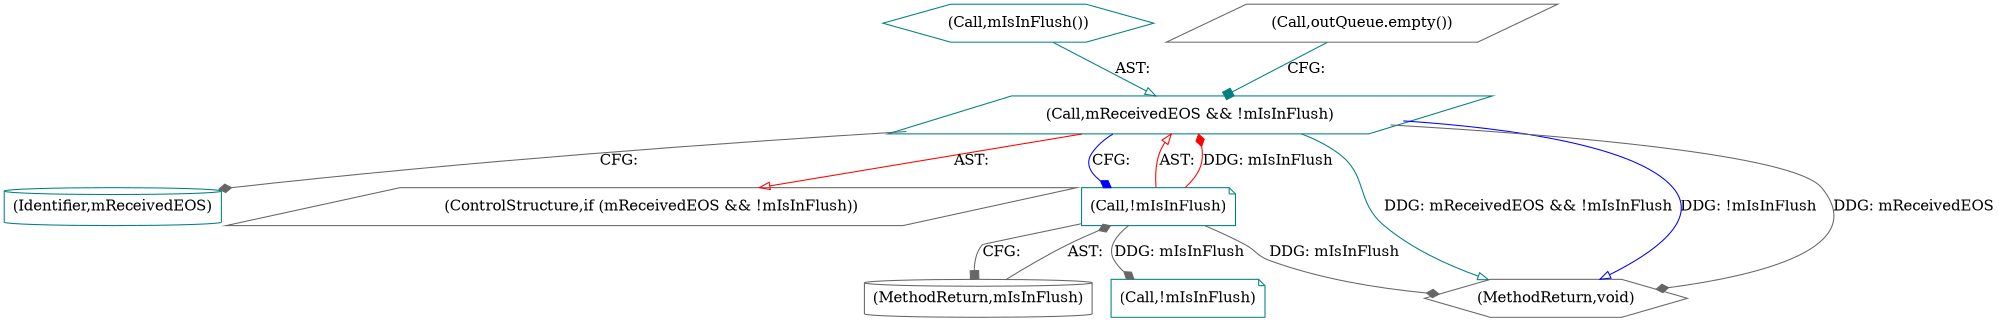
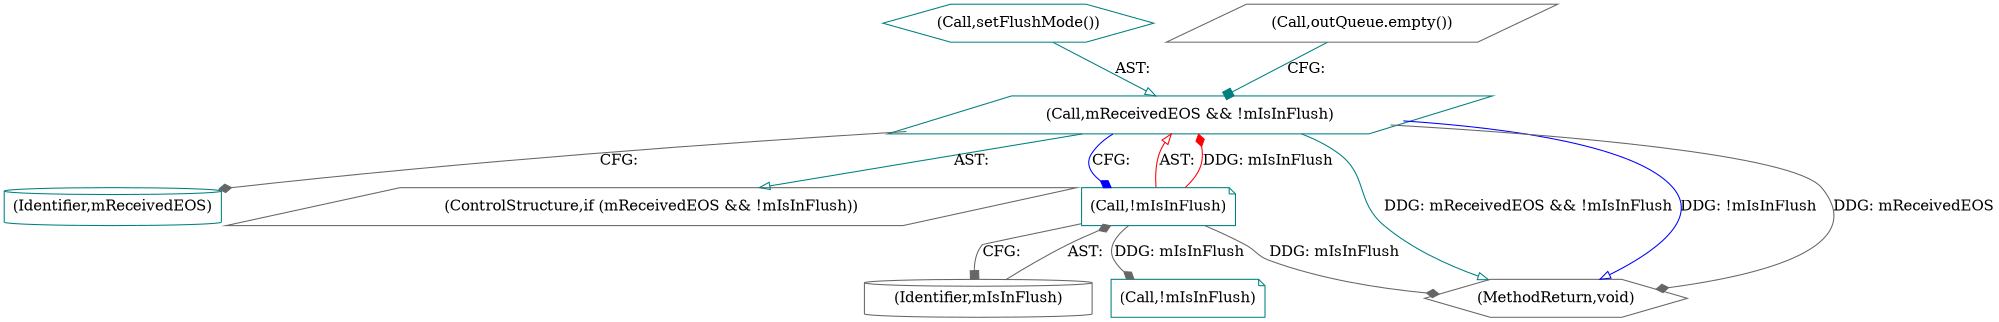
node "(Call,mIsInFlush())": label "(Call,mIsInFlush())" -> "(Call,setFlushMode())"
edge "(Call,mReceivedEOS && !mIsInFlush)" -> "(ControlStructure,if (mReceivedEOS && !mIsInFlush))": color red -> teal
node "(MethodReturn,mIsInFlush)": label "(MethodReturn,mIsInFlush)" -> "(Identifier,mIsInFlush)"
